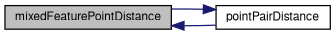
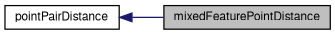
edge "pointPairDistance" -> "mixedFeaturePointDistance": removed
